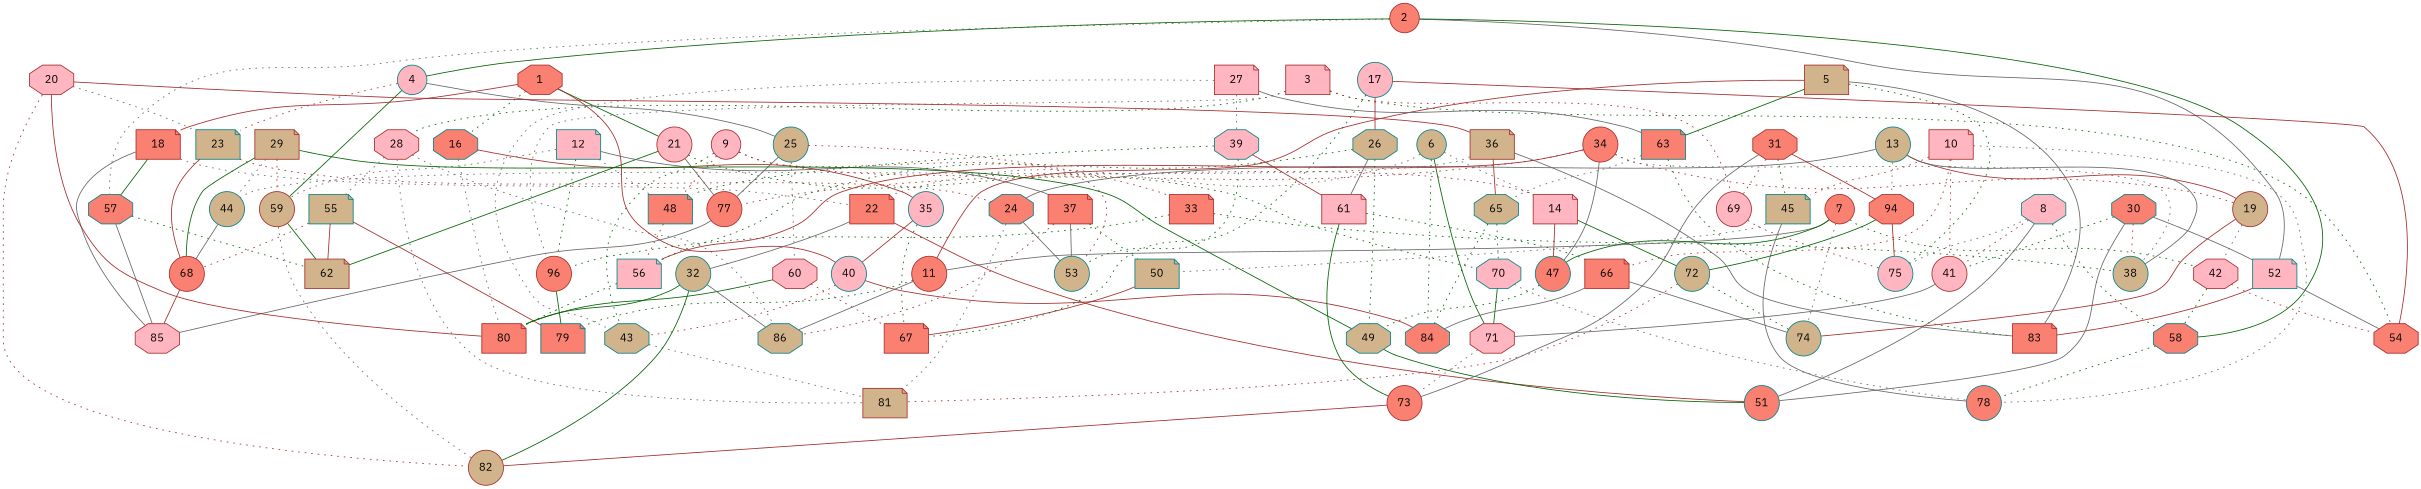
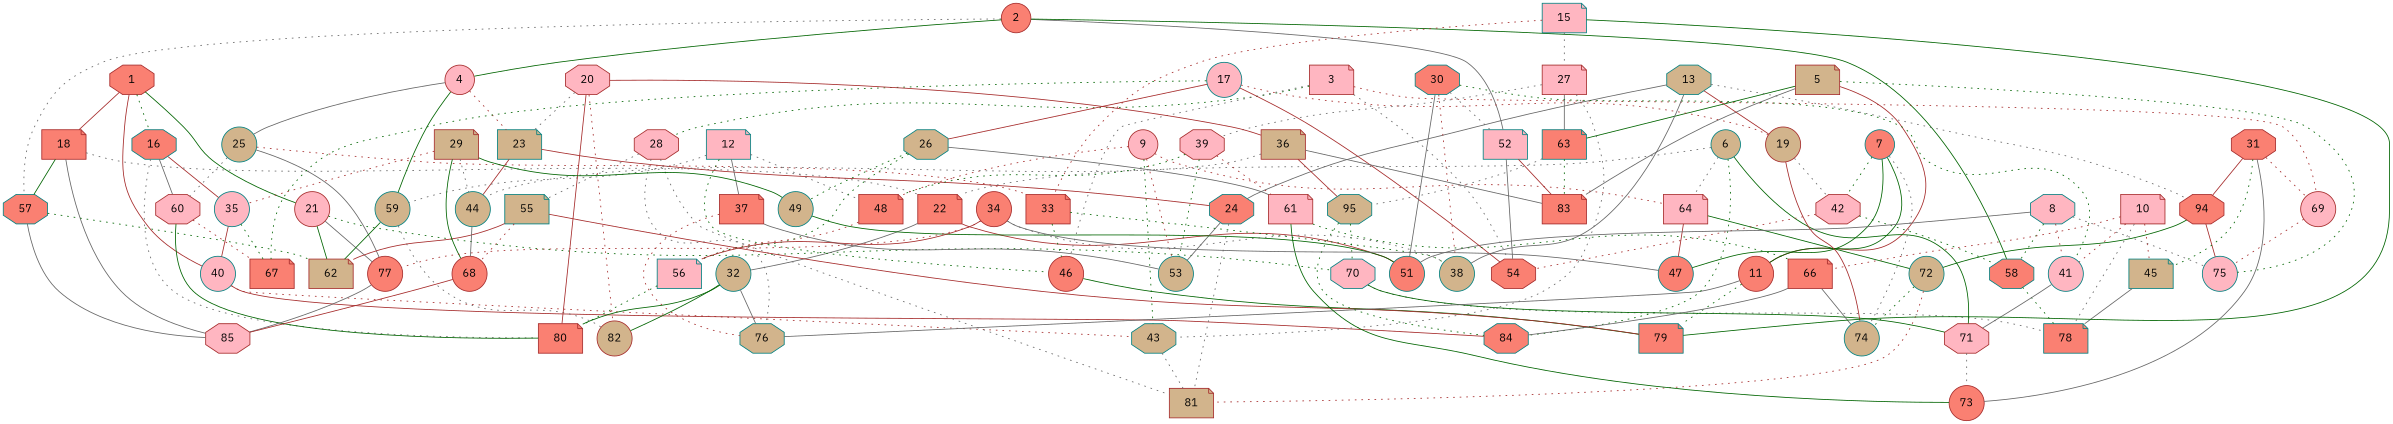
node "15": added
node "4": color teal -> brown
edge "3" -- "54": color darkgreen -> gray40
node "39": color teal -> brown
node "13": shape circle -> octagon
edge "39" -- "61": style solid -> dotted
edge "16" -- "60": added
edge "29" -- "59": now "29" -- "35"
edge "23" -- "24": style dotted -> solid
edge "34" -- "19": now "17" -- "19"
edge "23" -- "68": now "23" -- "44"
node "59": color brown -> teal
node "48": color teal -> brown
node "65": label "65" -> "95"
node "14": label "14" -> "64"
node "7": color brown -> teal
edge "30" -- "52": style solid -> dotted
edge "7" -- "11": color gray40 -> darkgreen
node "96": label "96" -> "46"
node "50": removed
node "41": color brown -> teal
edge "47" -- "49": removed
node "86": label "86" -> "76"
node "49": shape octagon -> circle
node "78": shape circle -> note
edge "73" -- "82": removed
